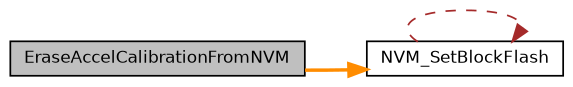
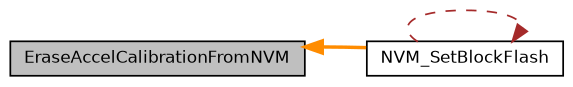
edge "EraseAccelCalibrationFromNVM" -> "NVM_SetBlockFlash": reversed
